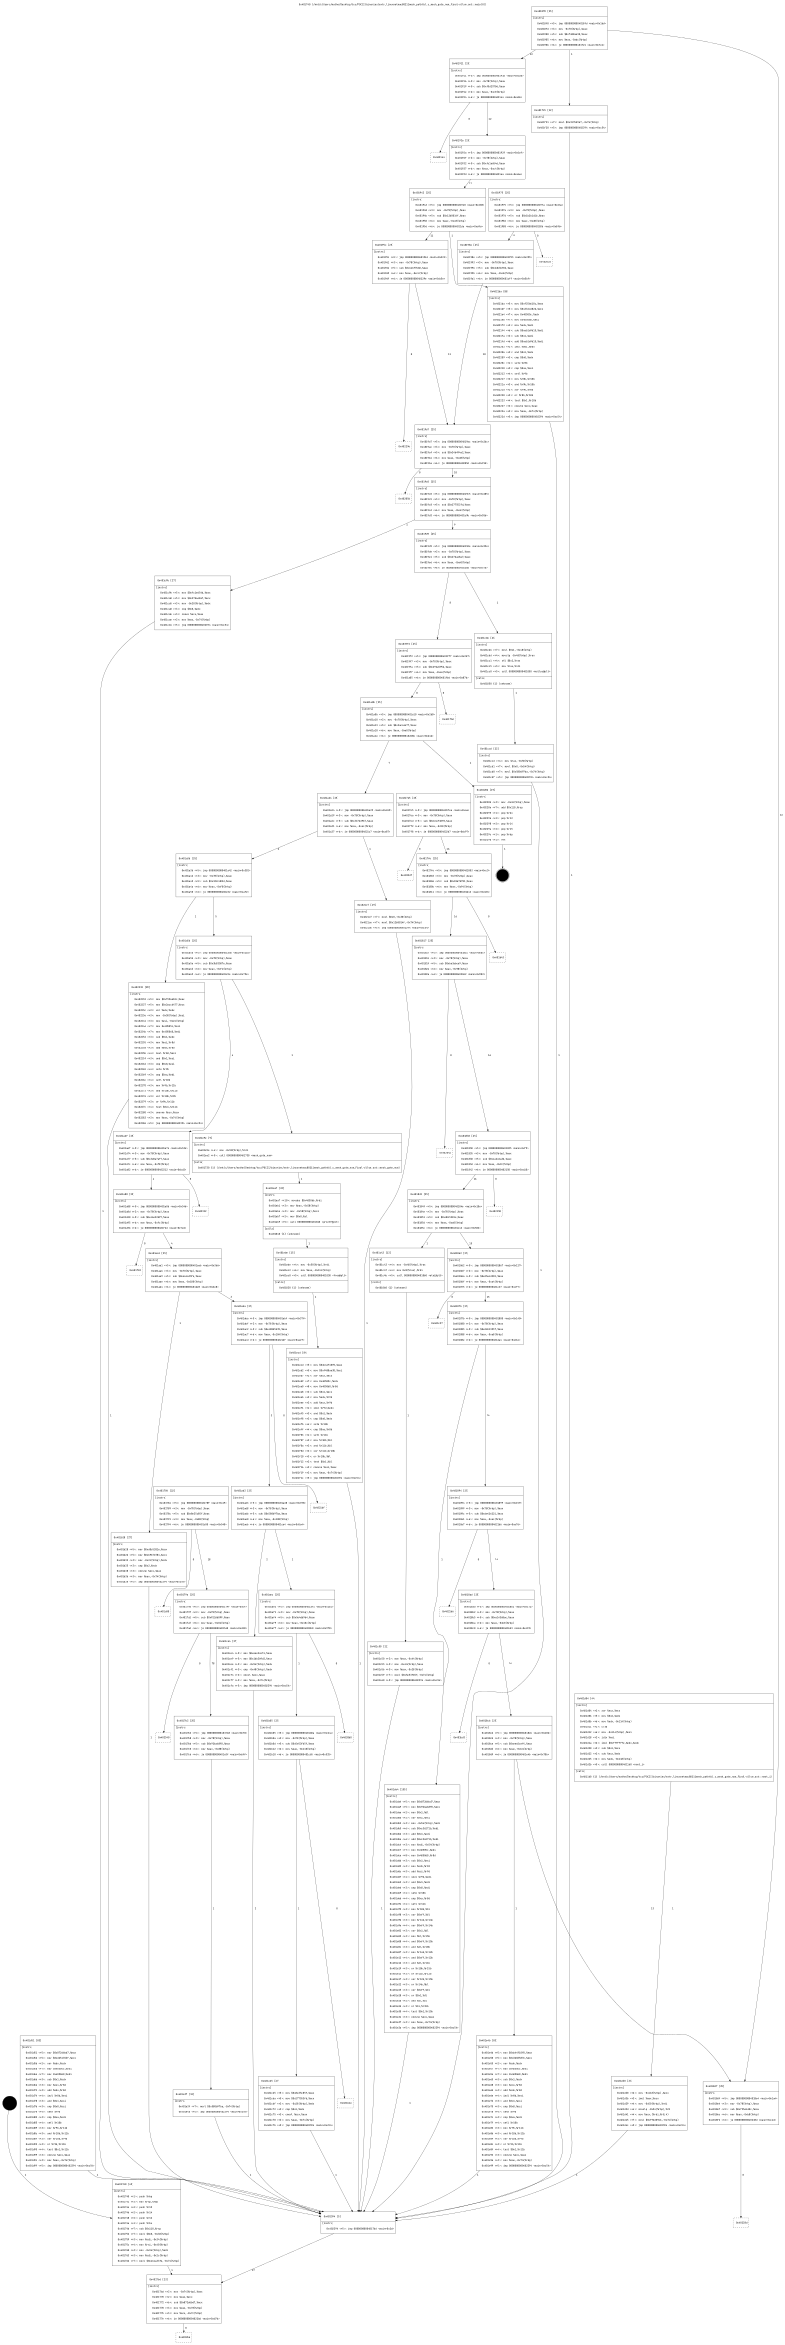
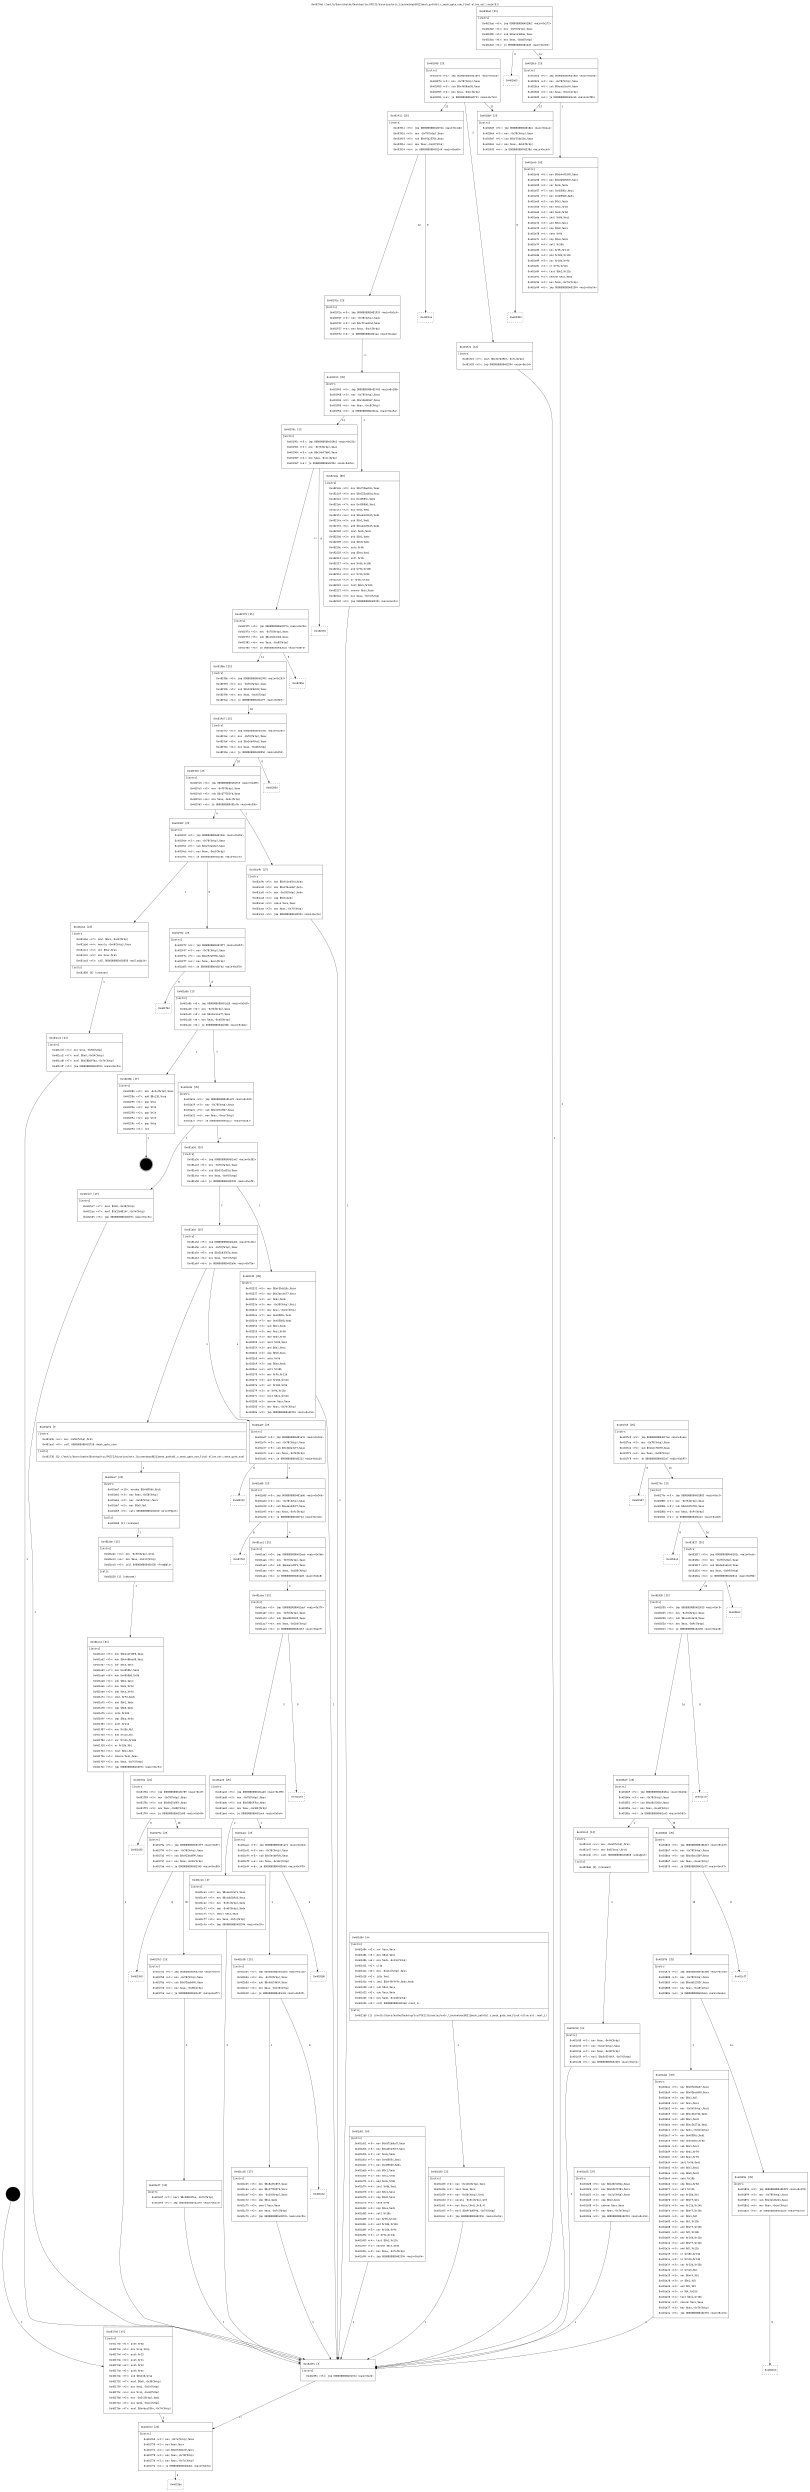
edge "0x40195c [25]" -> "0x4019a7 [25]": now "0x40195c [25]" -> "0x401975 [25]"
edge "0x401aa1 [25]" -> "0x401b28 [27]": removed, label "1"
edge "0x401894 [25]" -> "0x4018ad [25]": removed, label "14"
